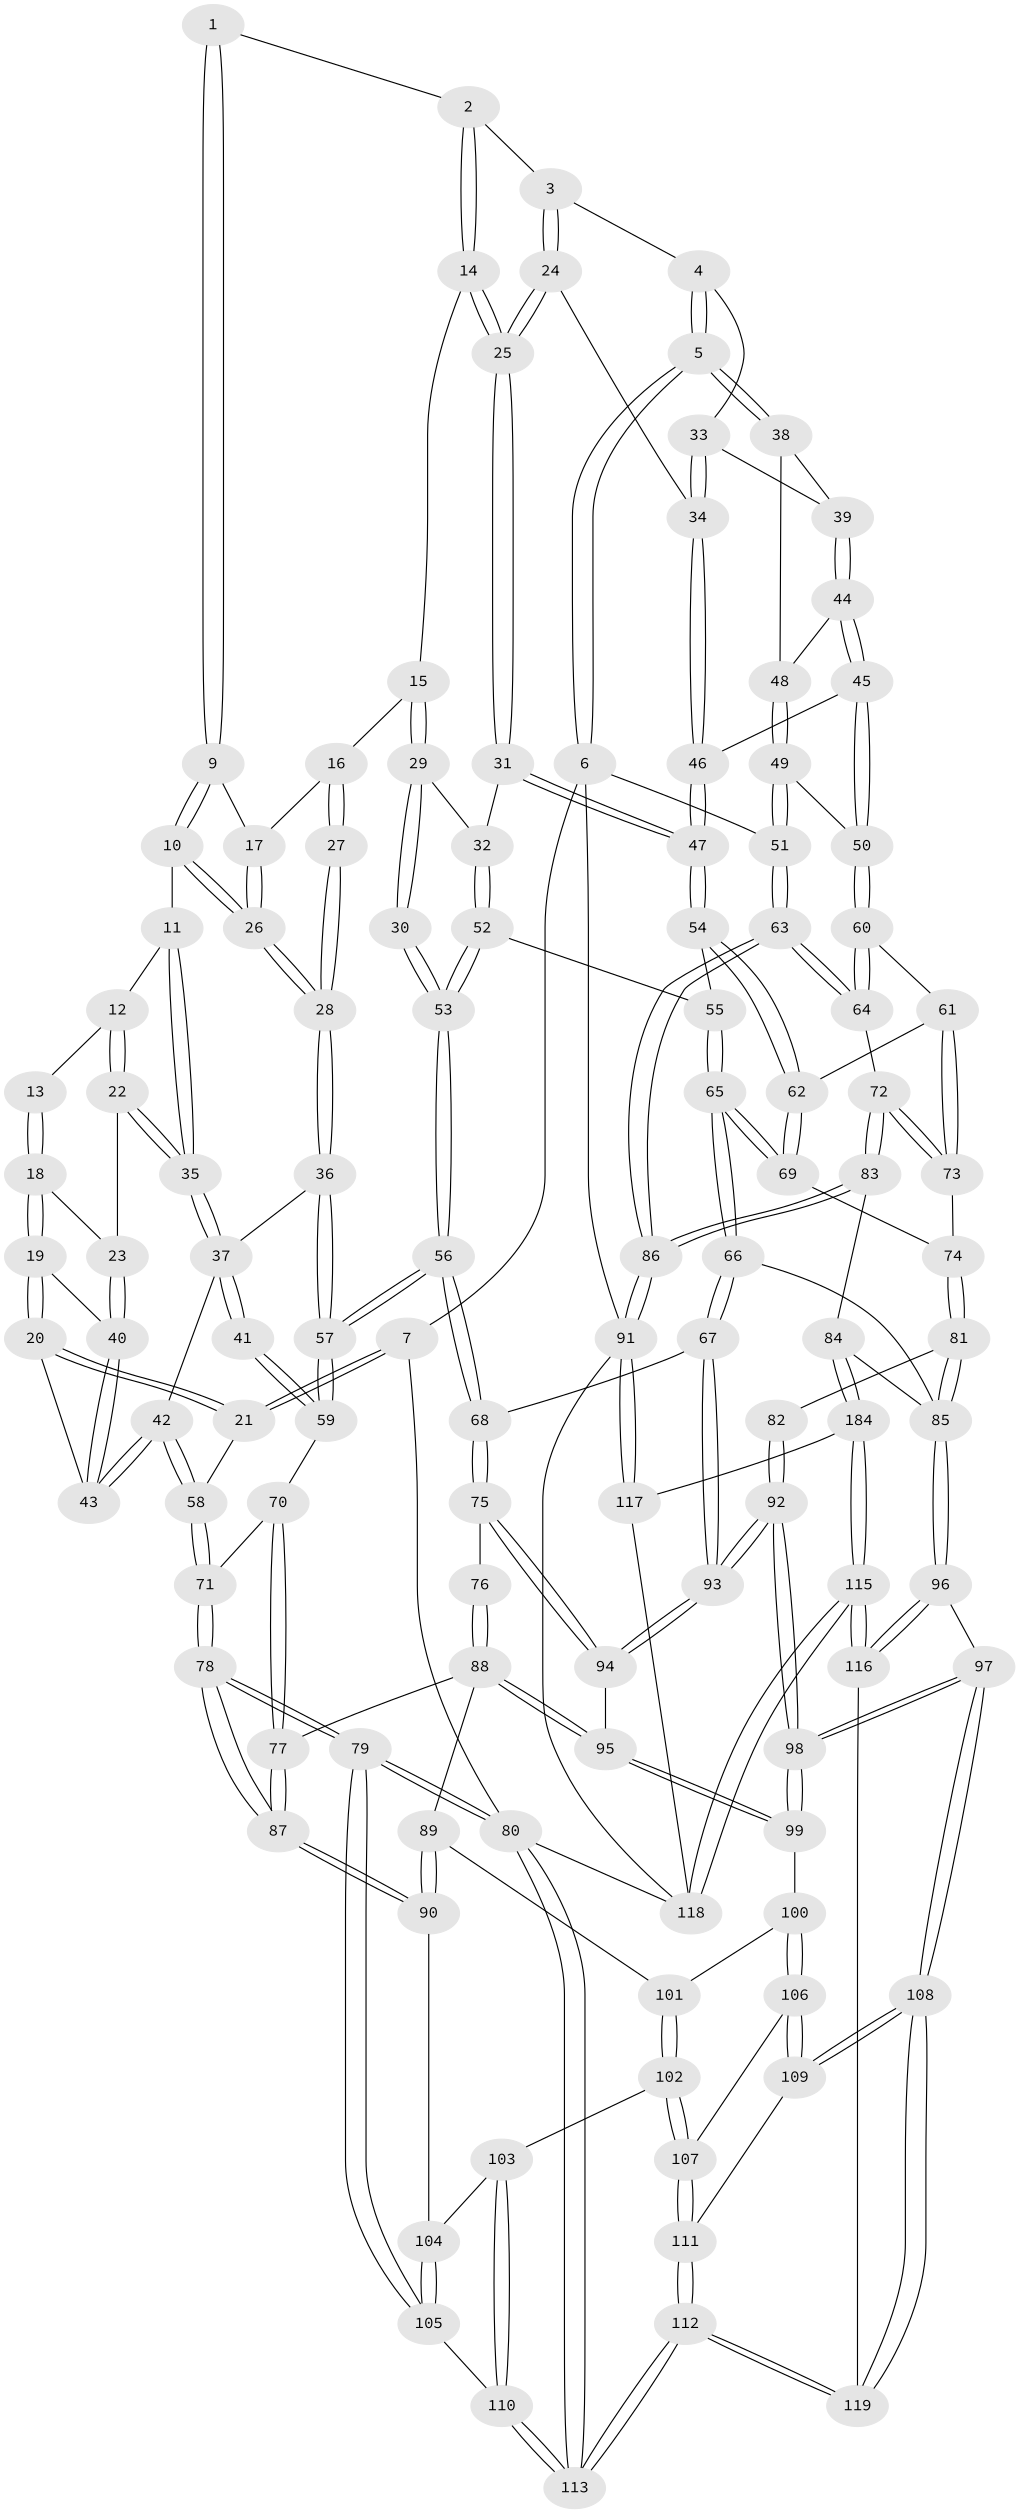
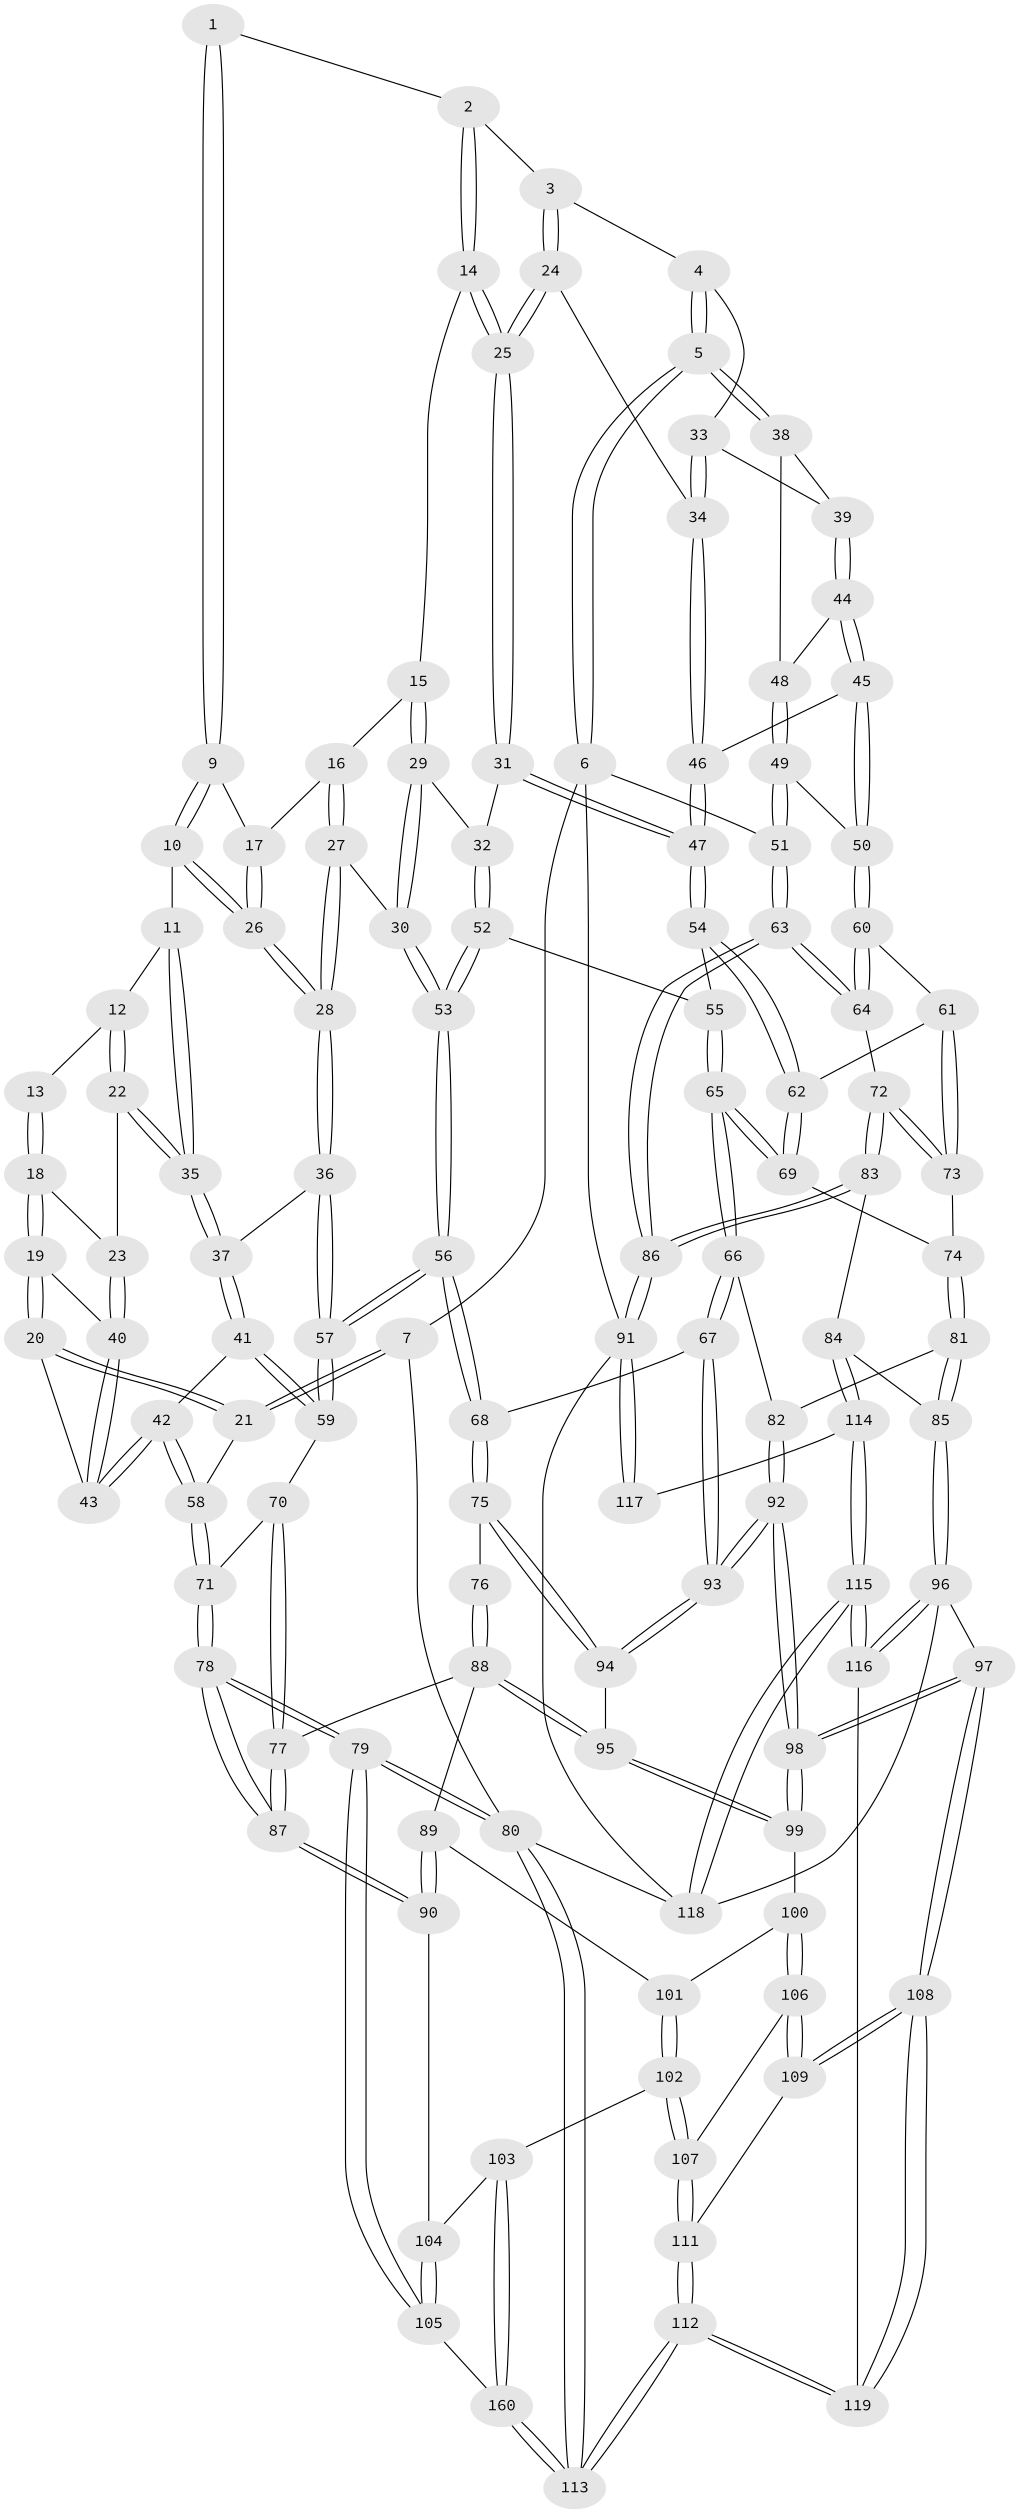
edge "27" -- "30": added
edge "66" -- "85": now "66" -- "82"
edge "37" -- "42": now "41" -- "42"
node "184": label "184" -> "114"
edge "117" -- "118": now "96" -- "118"
node "110": label "110" -> "160"
